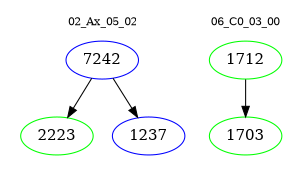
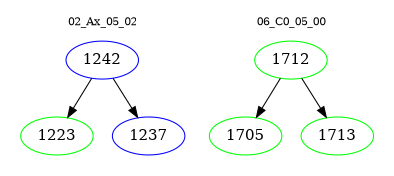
cluster "06_C0_03_00": label "06_C0_03_00" -> "06_C0_05_00"
node "7242": label "7242" -> "1242"
node "2223": label "2223" -> "1223"
node "1703": label "1703" -> "1713"
node "1705": added
